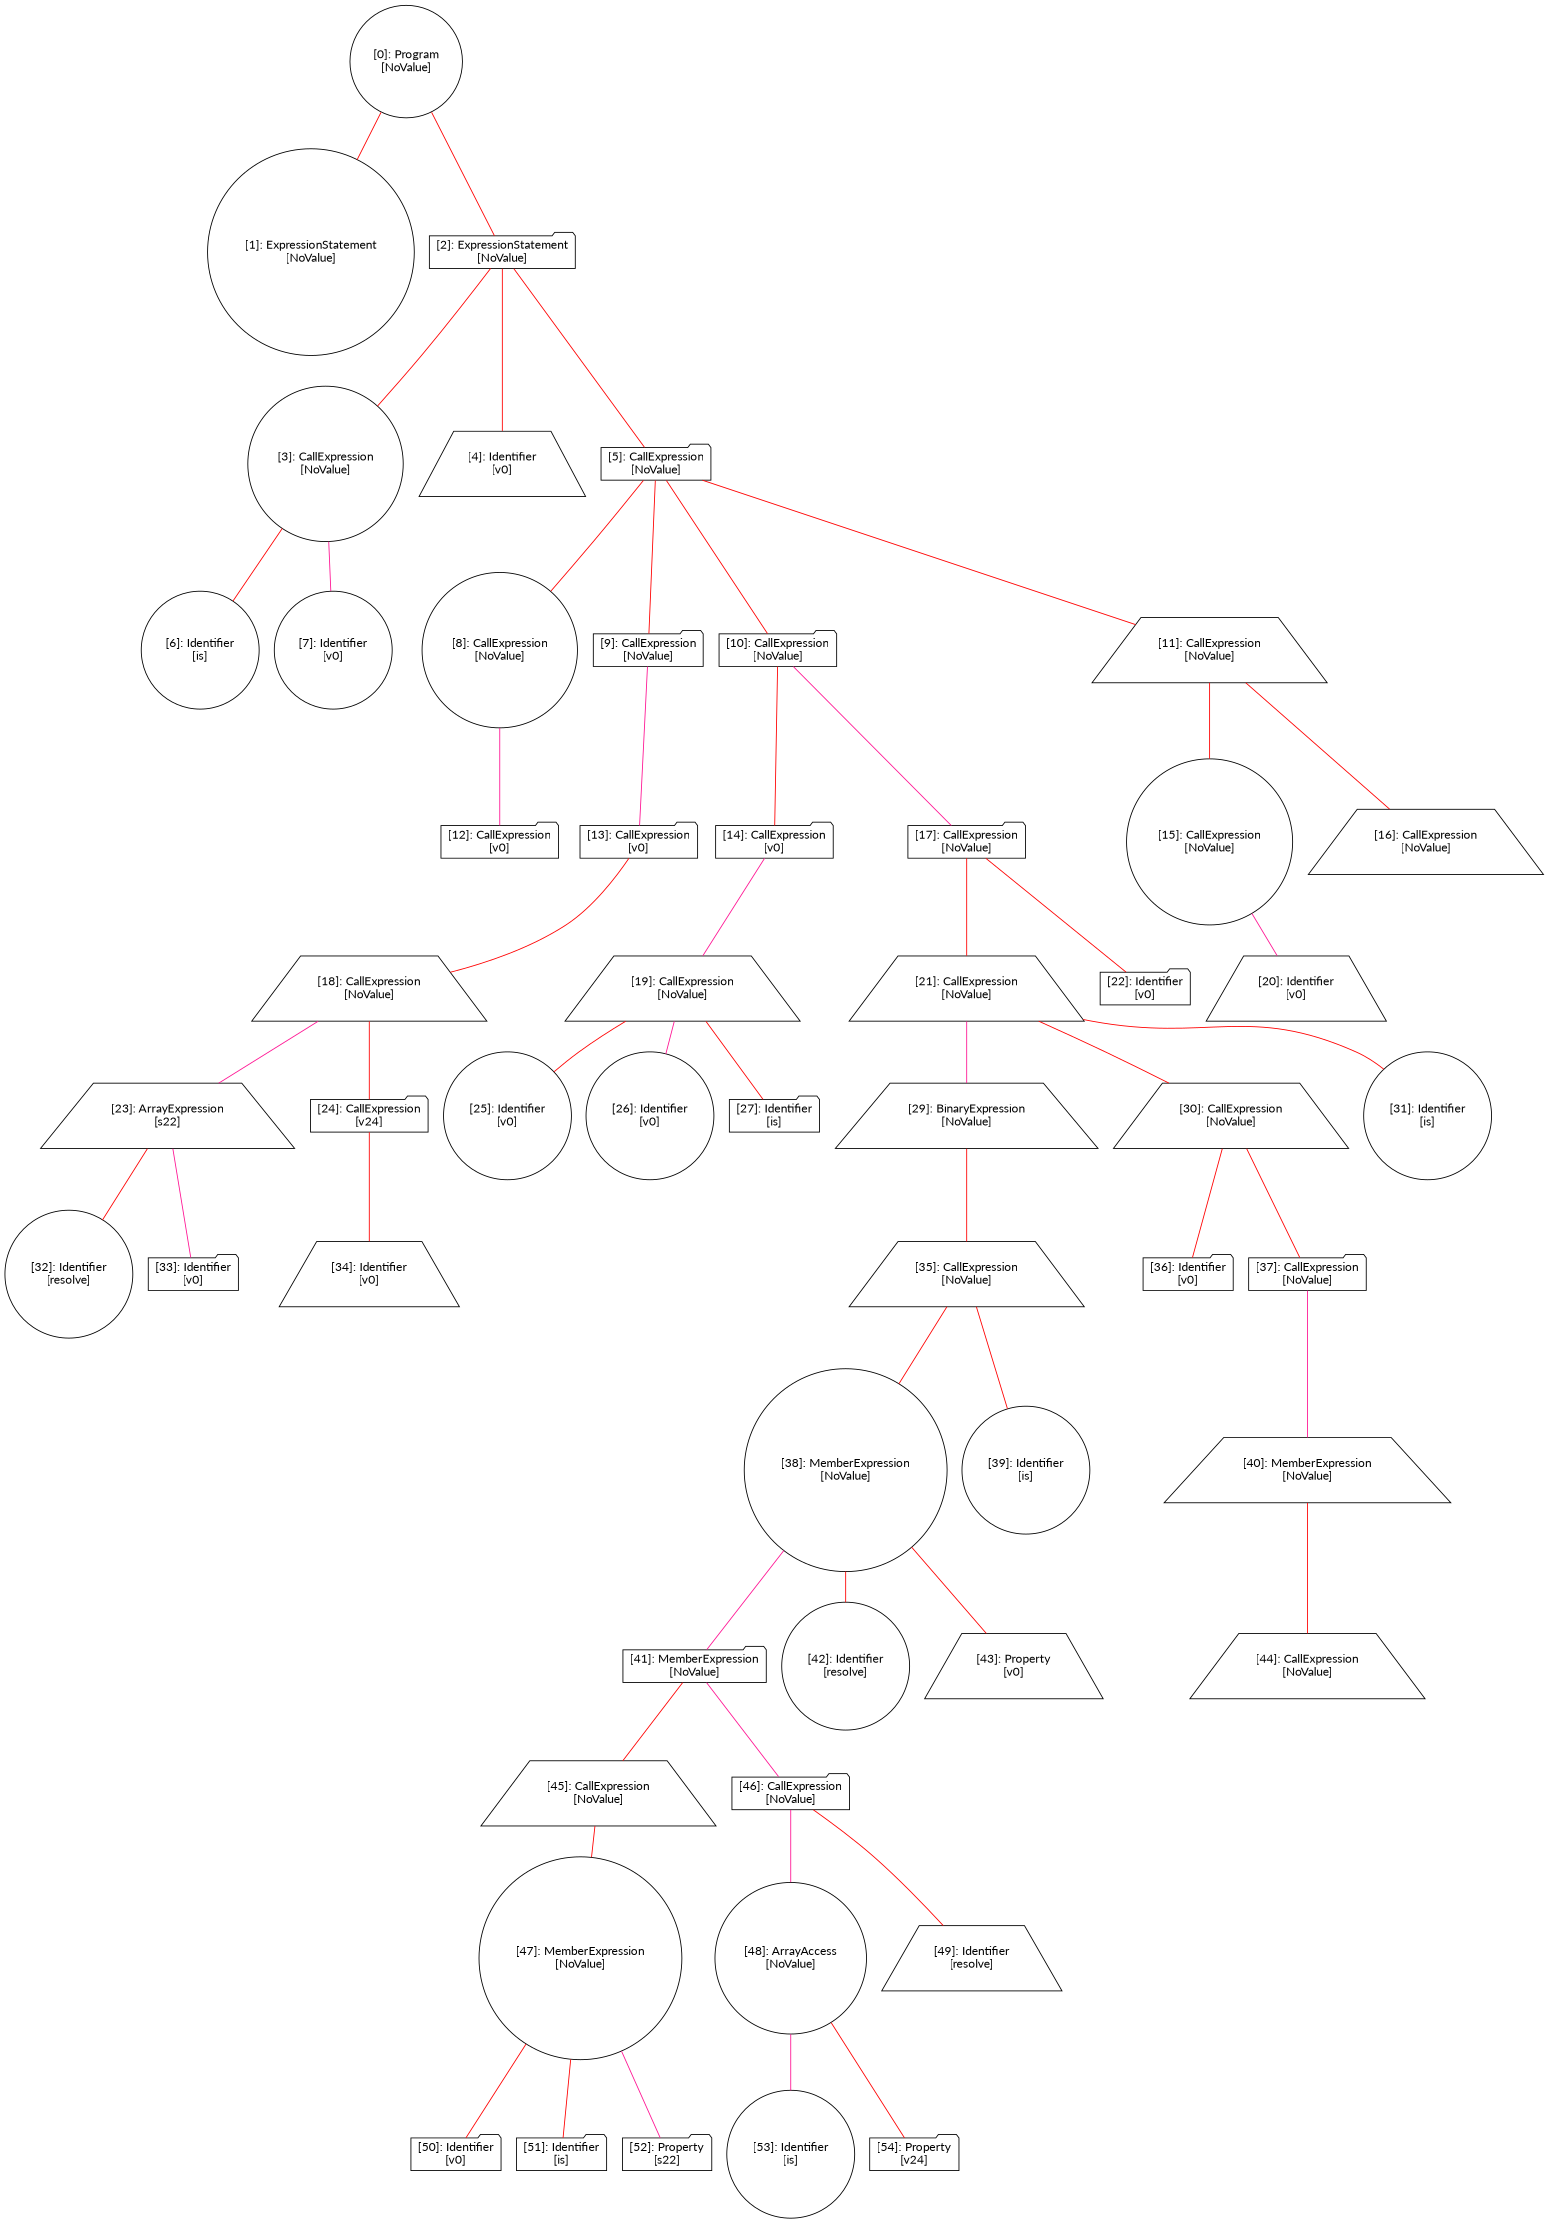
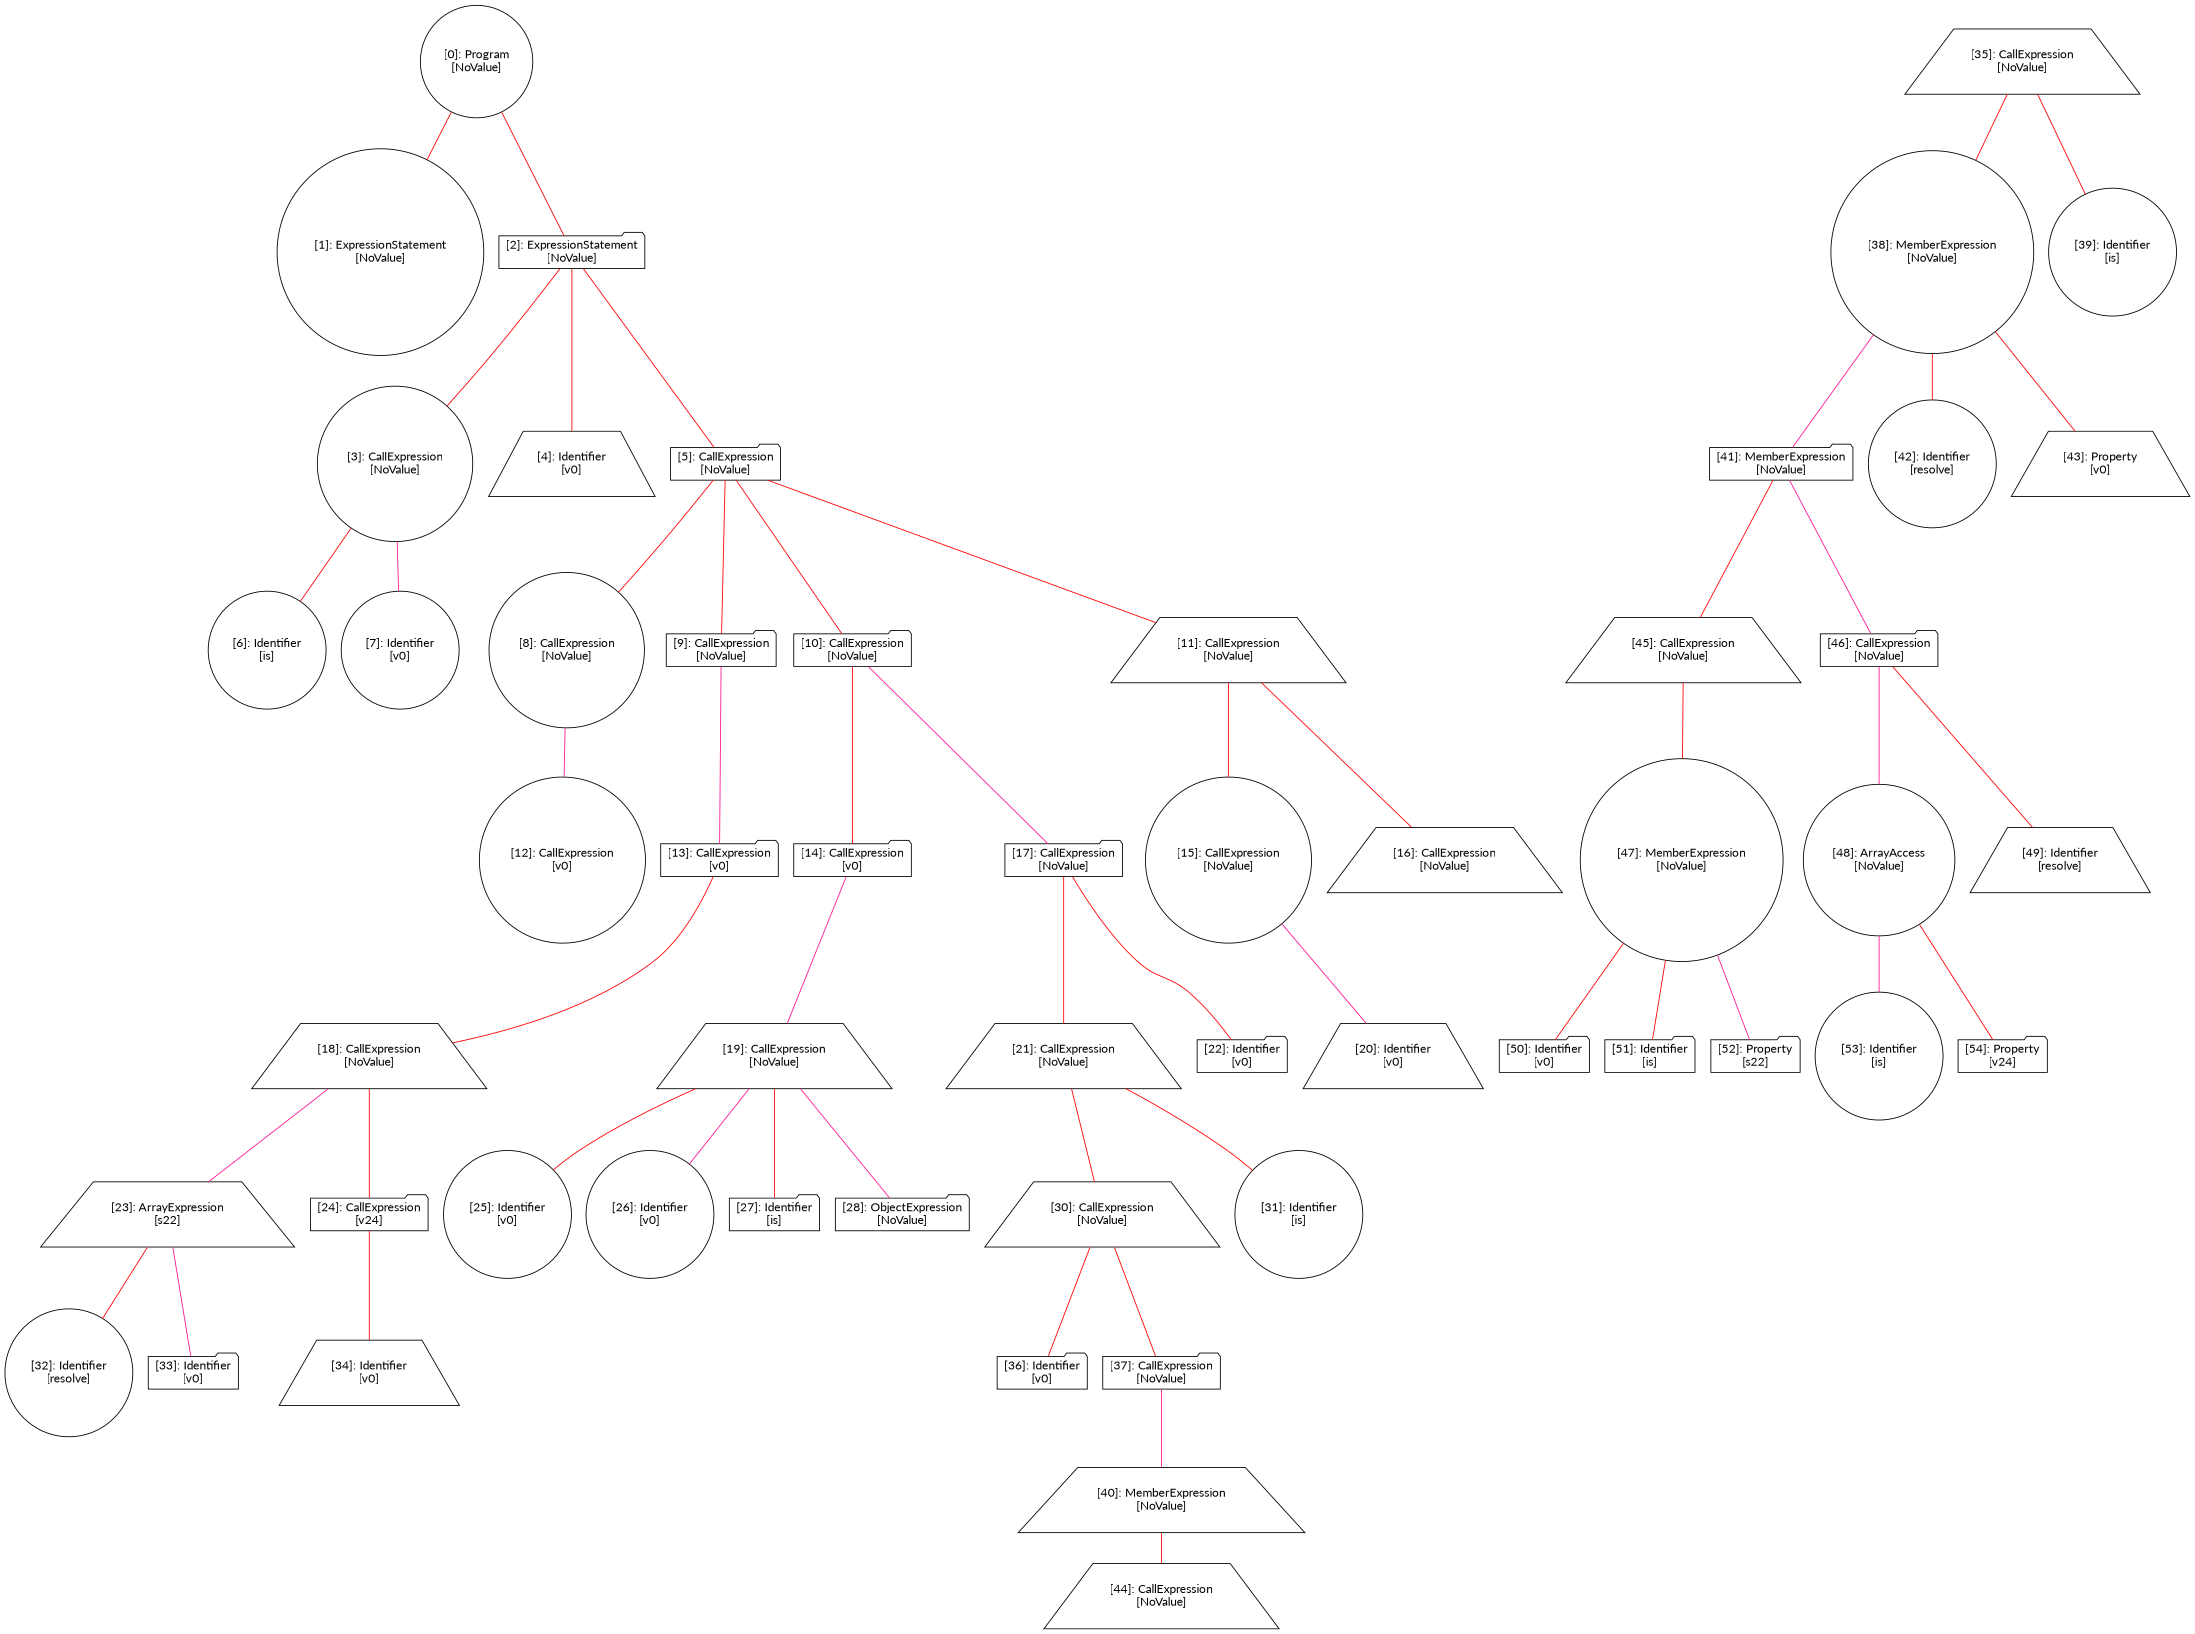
node "[12]: CallExpression [v0]": shape folder -> circle
node "[29]: BinaryExpression [NoValue]": removed
node "[28]: ObjectExpression [NoValue]": added
